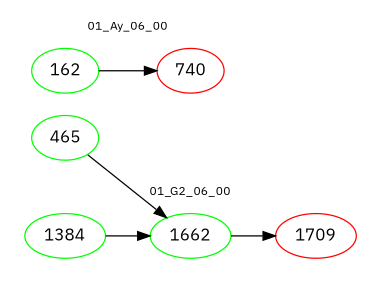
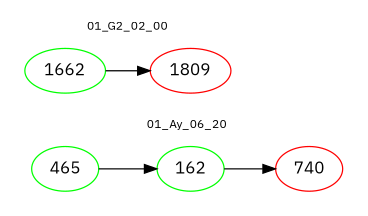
cluster "01_Ay_06_00": label "01_Ay_06_00" -> "01_Ay_06_20"
edge "465" -> "1662": now "465" -> "162"
cluster "01_G2_06_00": label "01_G2_06_00" -> "01_G2_02_00"
node "1384": removed
node "1709": label "1709" -> "1809"
